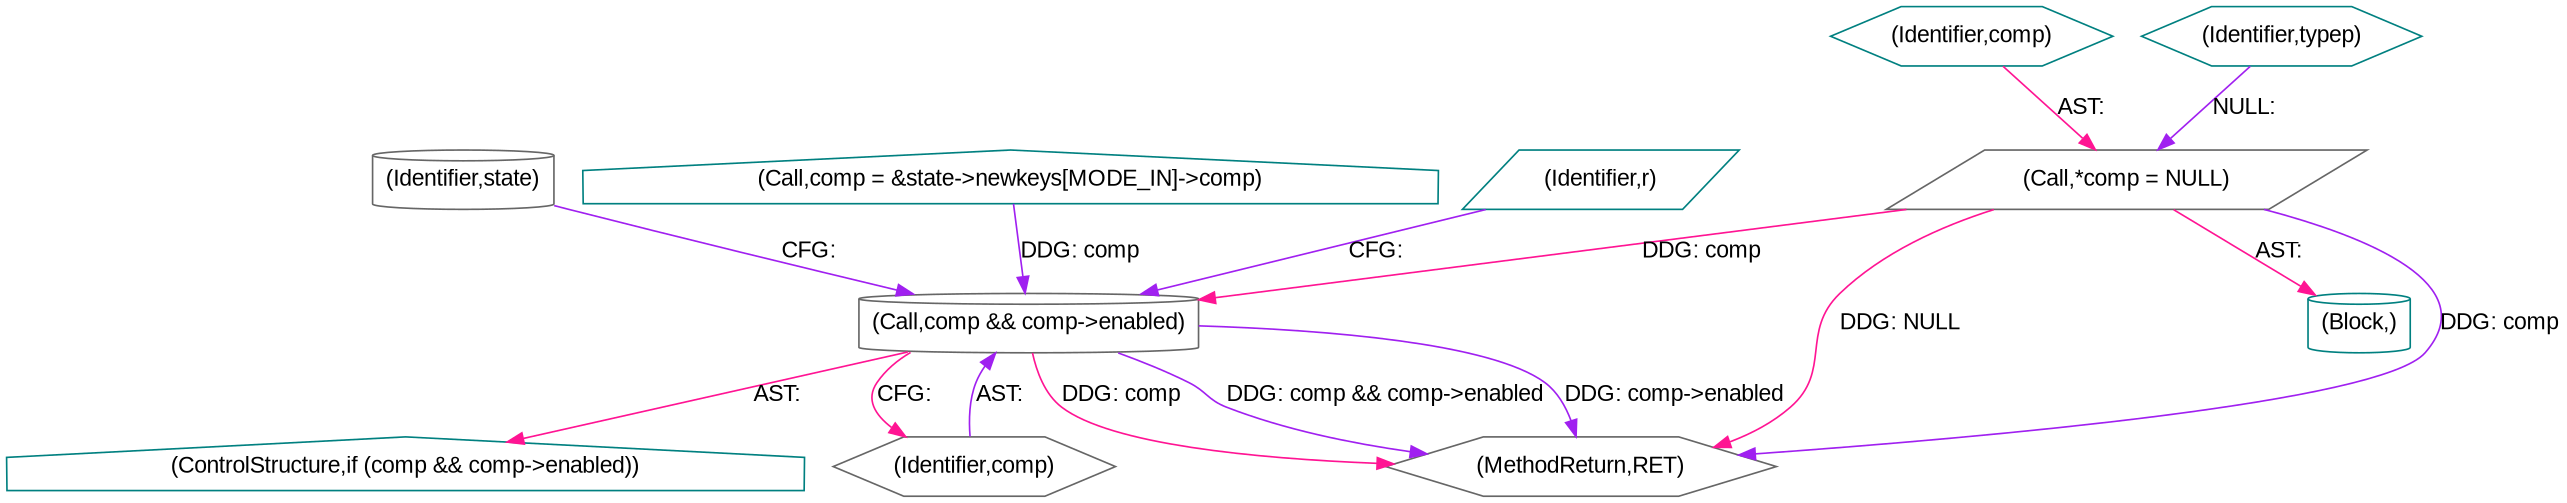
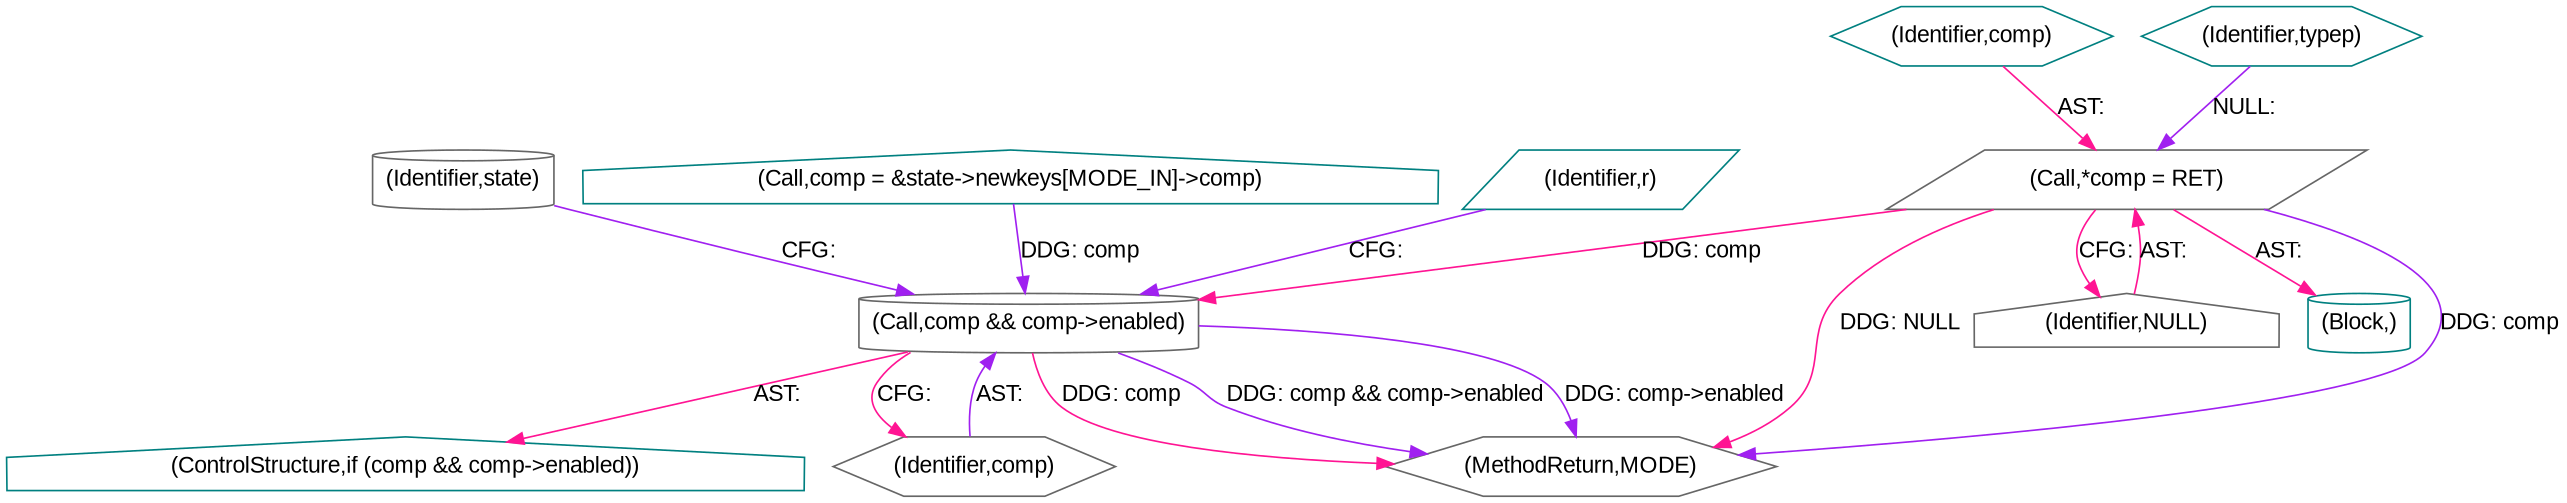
node "(Call,*comp = NULL)": label "(Call,*comp = NULL)" -> "(Call,*comp = RET)"
node "(Identifier,NULL)": added
node "(MethodReturn,RET)": label "(MethodReturn,RET)" -> "(MethodReturn,MODE)"
